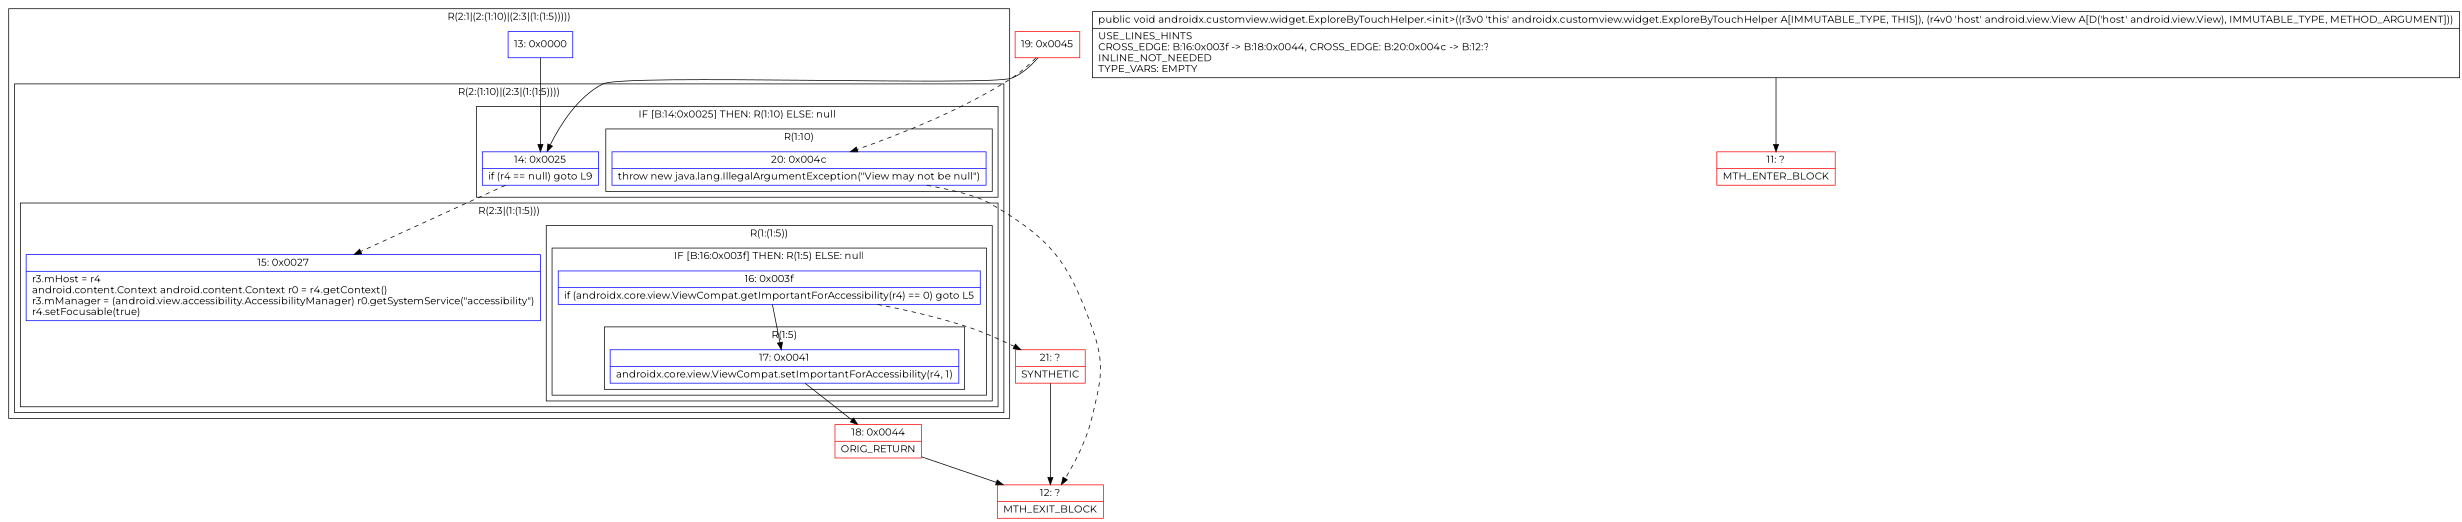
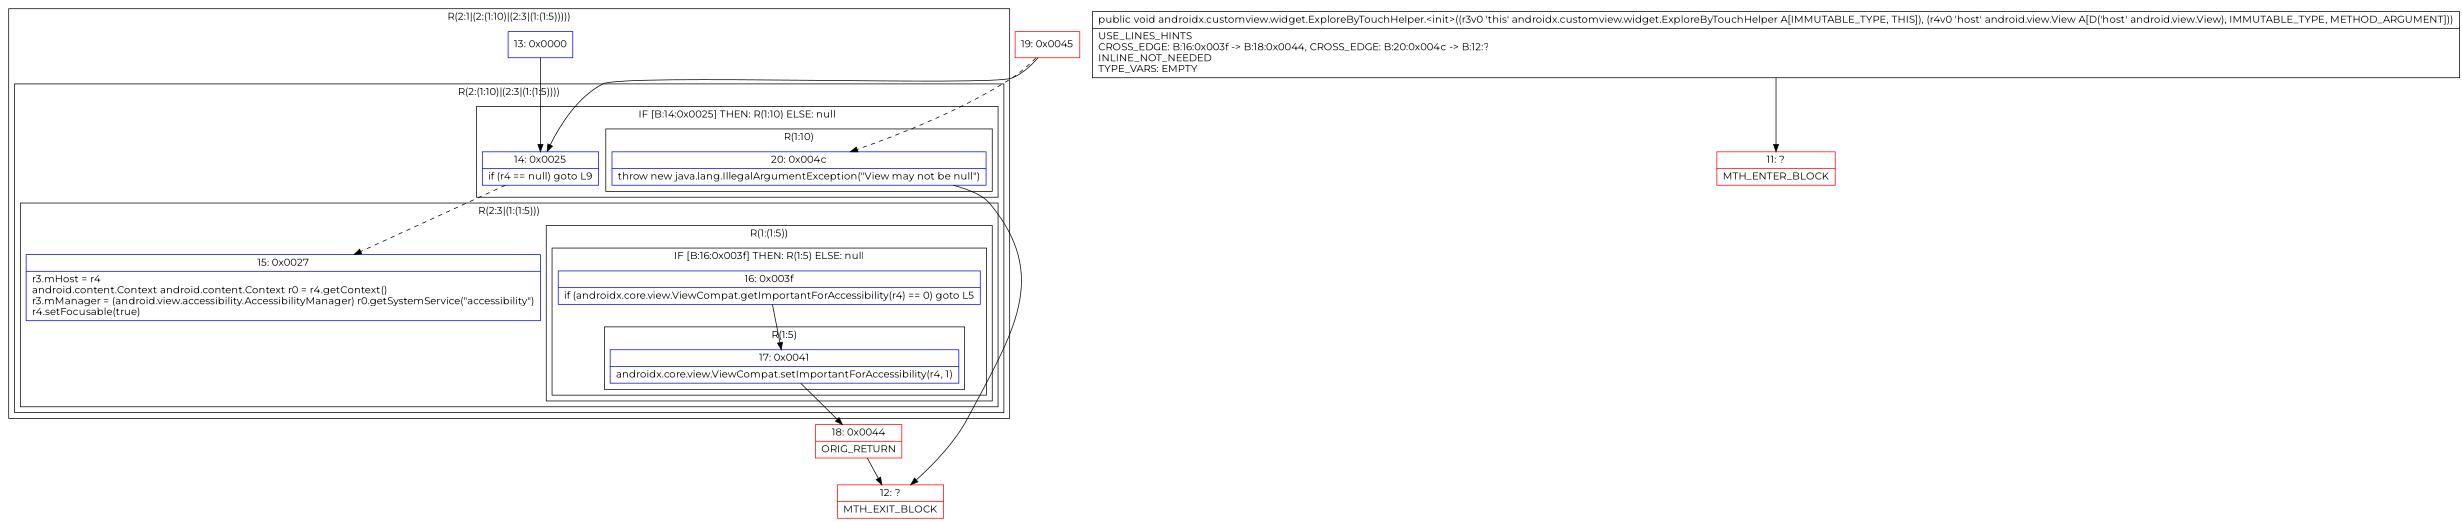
edge "20: 0x004c" -> "12: ?": style dashed -> solid
node "21: ?": removed
